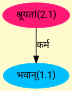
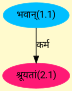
edge "श्रूयतां(2.1)" -> "भवान्(1.1)": reversed
